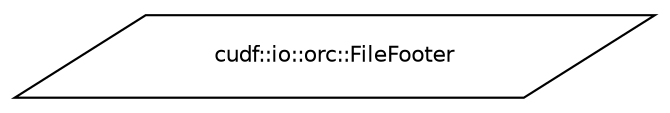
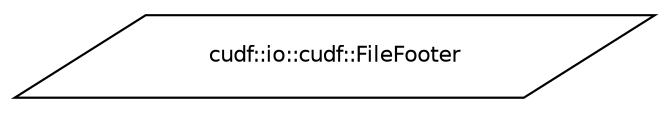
node "cudf::io::orc::FileFooter": label "cudf::io::orc::FileFooter" -> "cudf::io::cudf::FileFooter"
